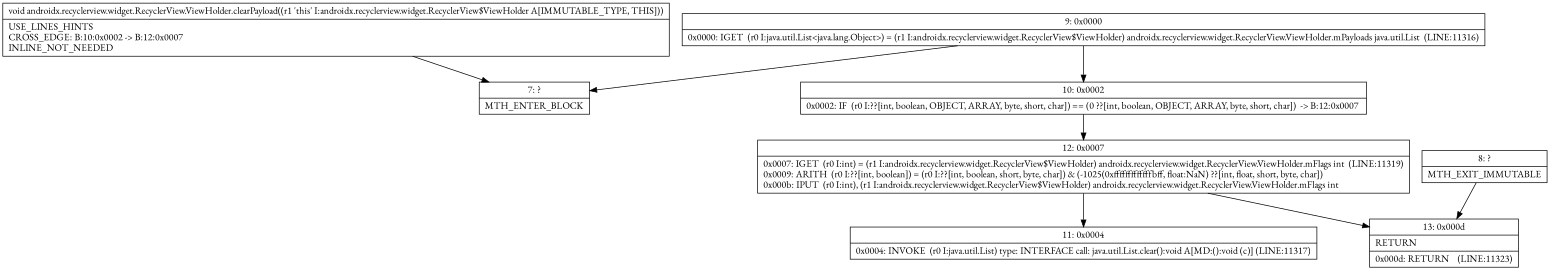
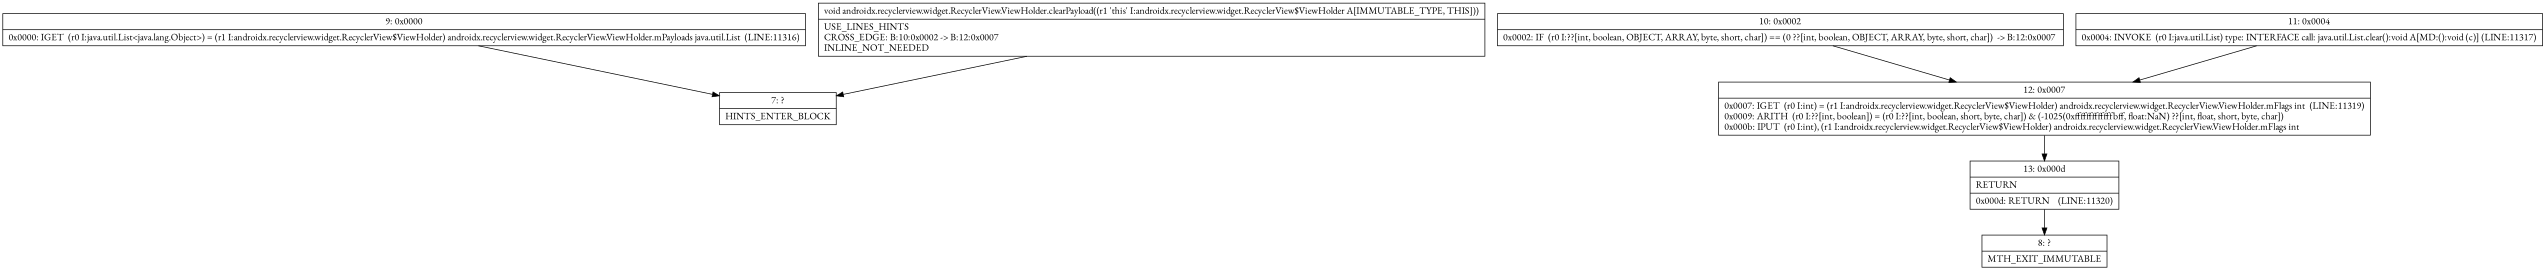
edge "9: 0x0000" -> "10: 0x0002": removed
node "7: ?": text "MTH_ENTER_BLOCK" -> "HINTS_ENTER_BLOCK"
edge "8: ?" -> "13: 0x000d": reversed
edge "12: 0x0007" -> "11: 0x0004": reversed
node "13: 0x000d": text "0x000d: RETURN    (LINE:11323)" -> "0x000d: RETURN    (LINE:11320)"
